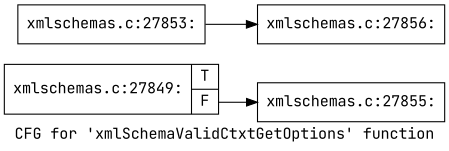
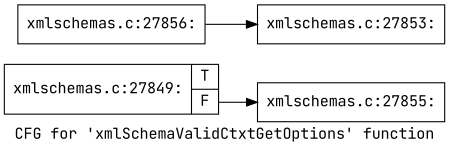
edge "xmlschemas.c:27853:" -> "xmlschemas.c:27856:": reversed
